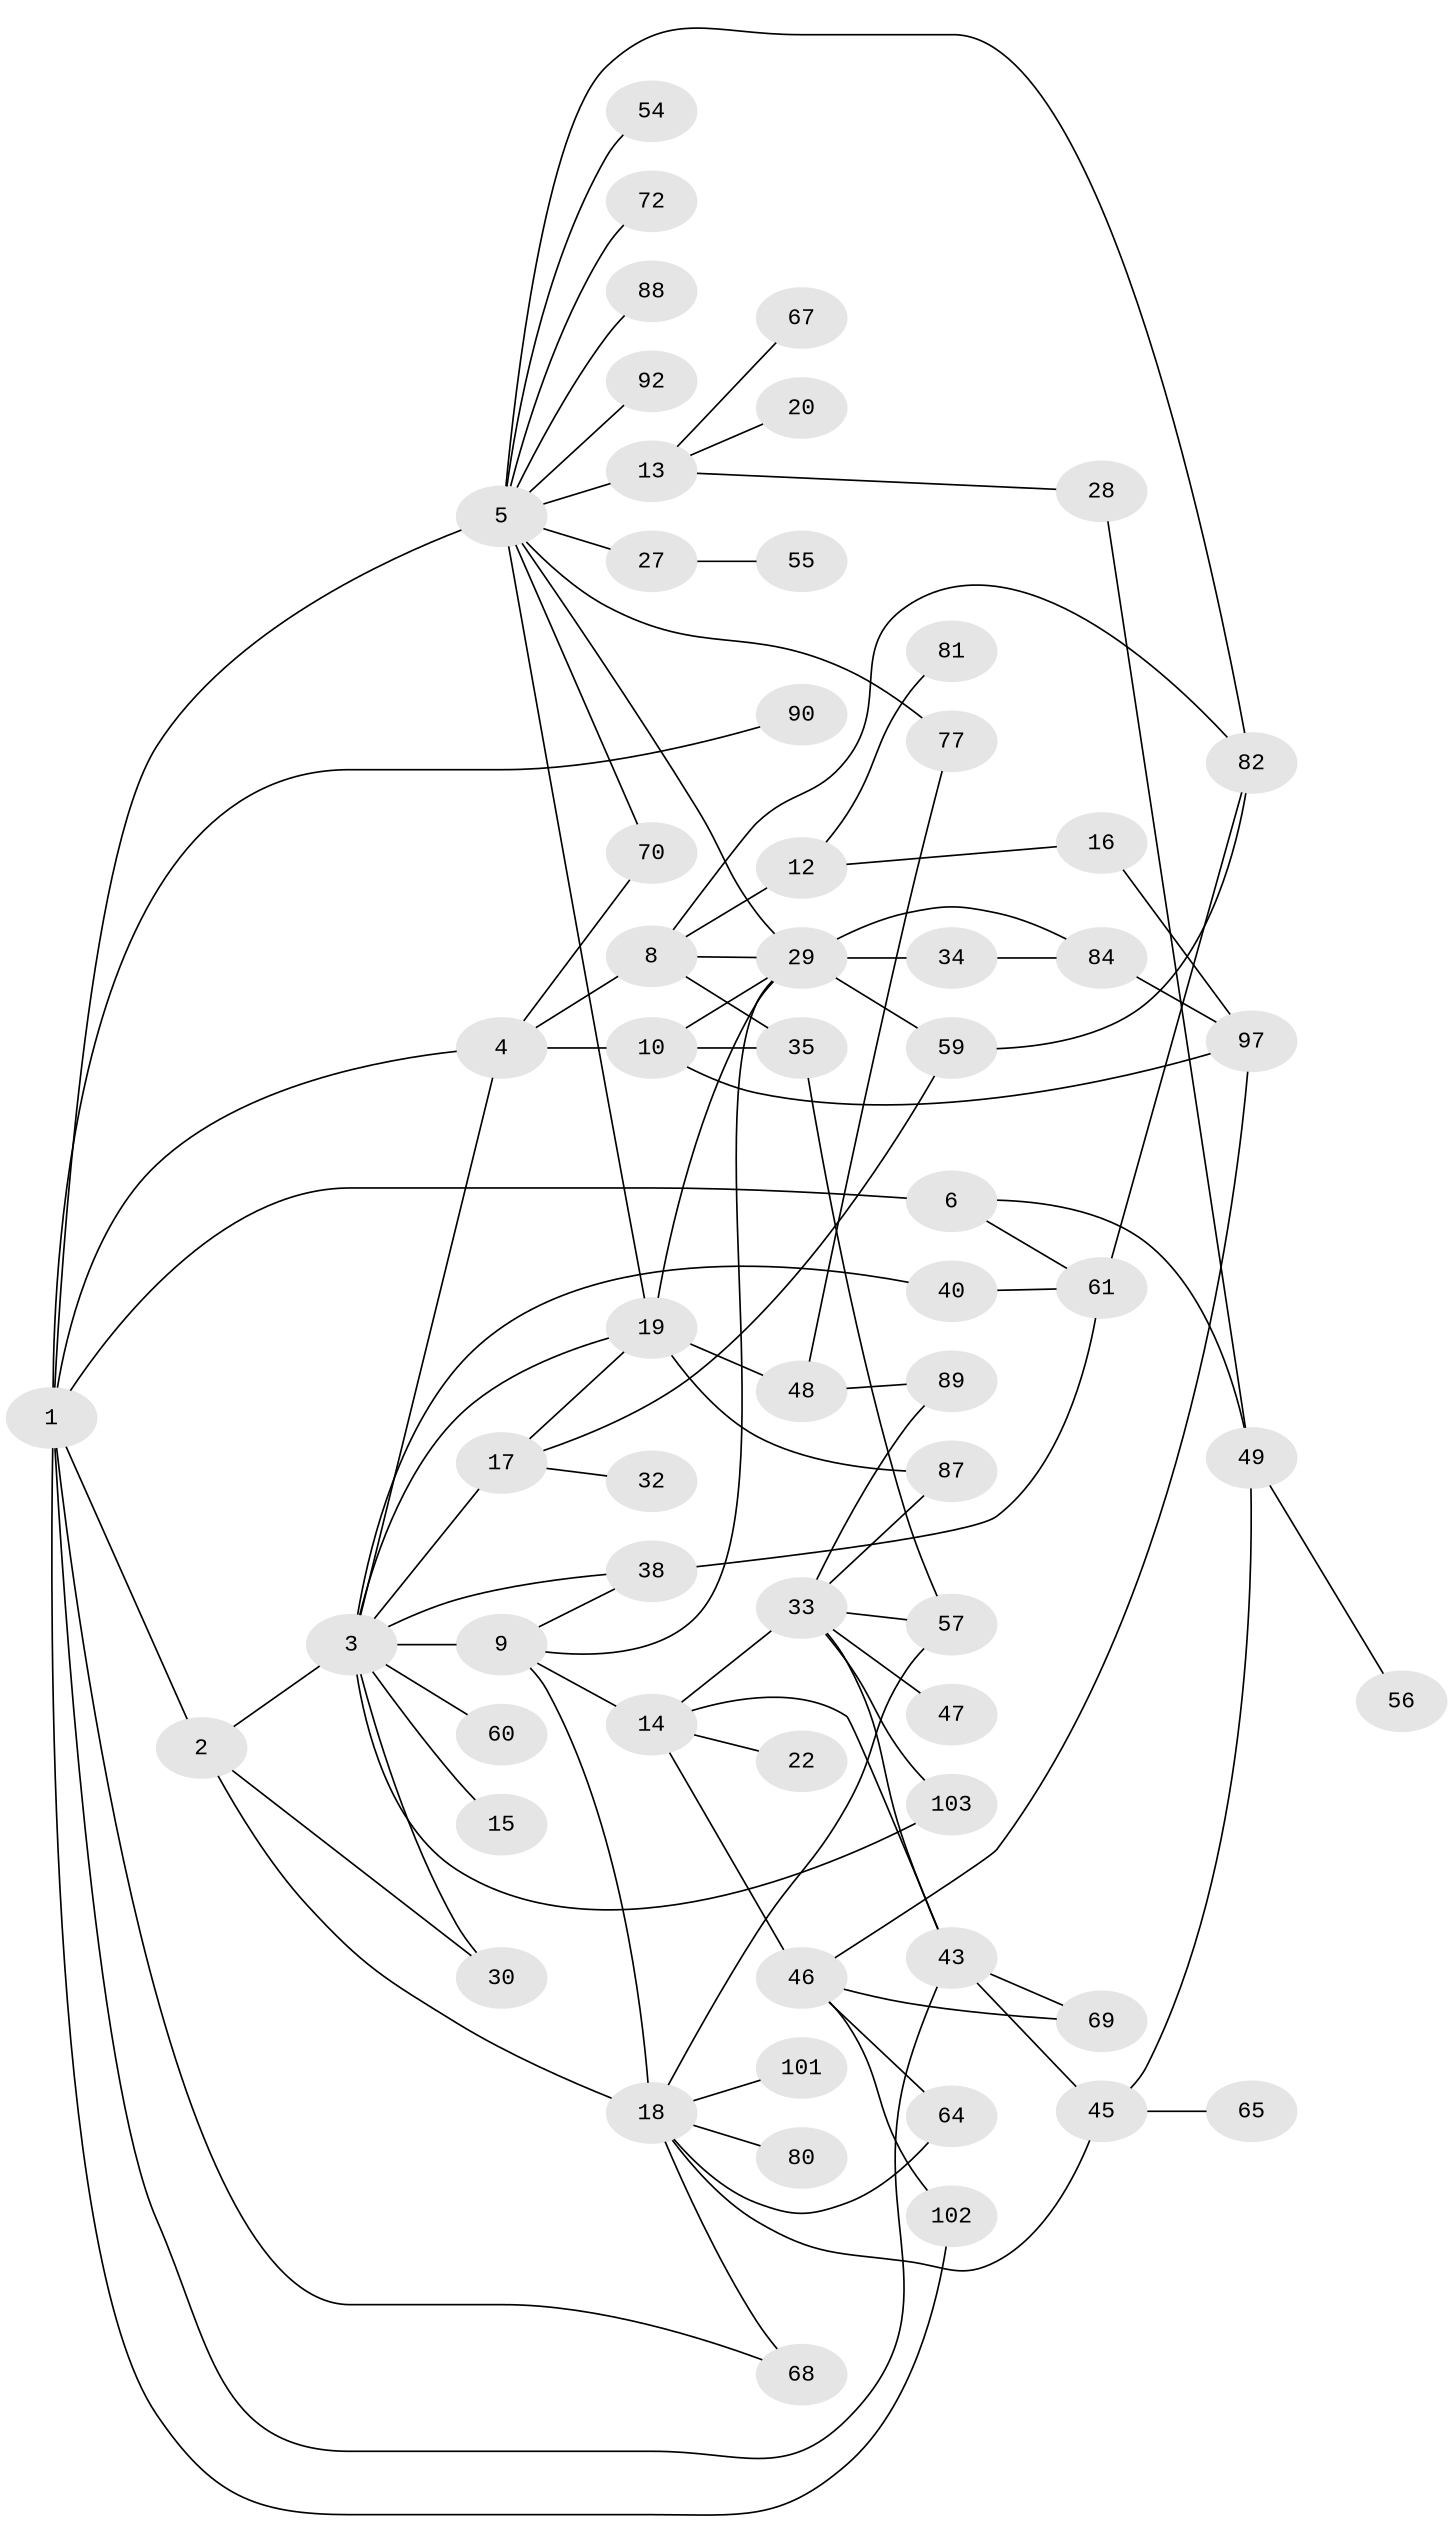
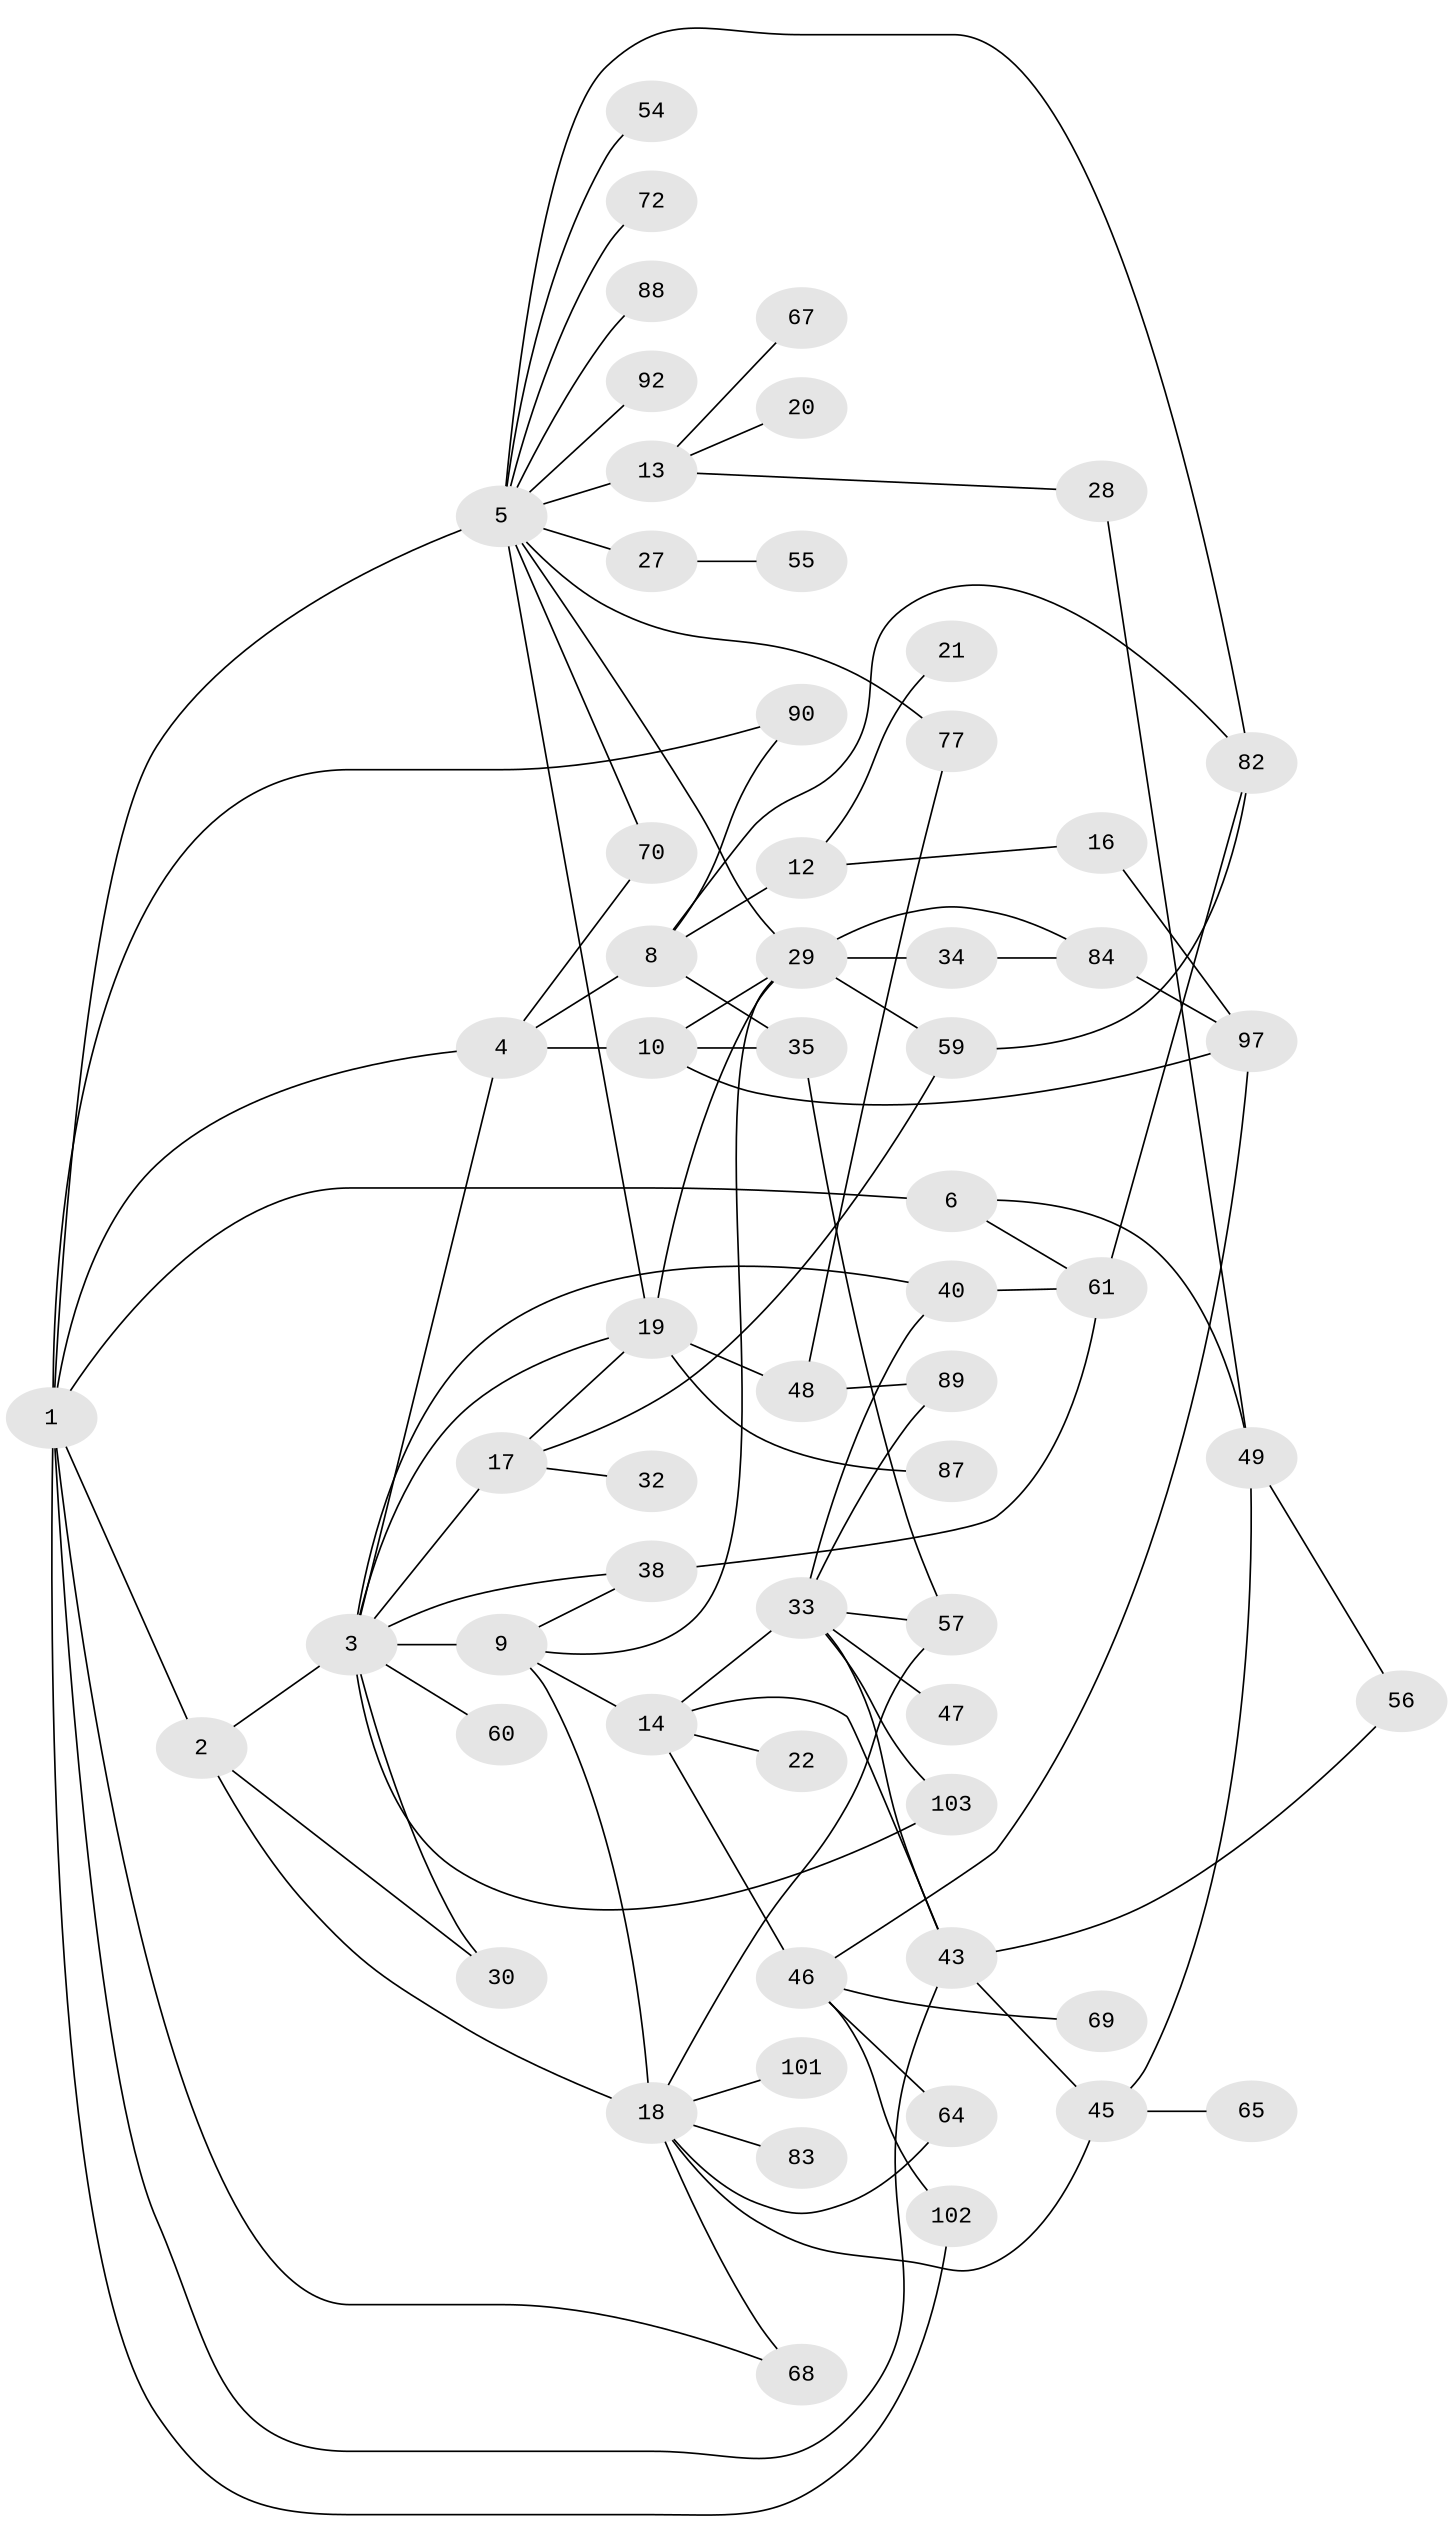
node "81": label "81" -> "21"
edge "8" -- "29": now "8" -- "90"
edge "87" -- "33": now "40" -- "33"
node "15": removed
edge "43" -- "69": now "43" -- "56"
node "80": label "80" -> "83"
